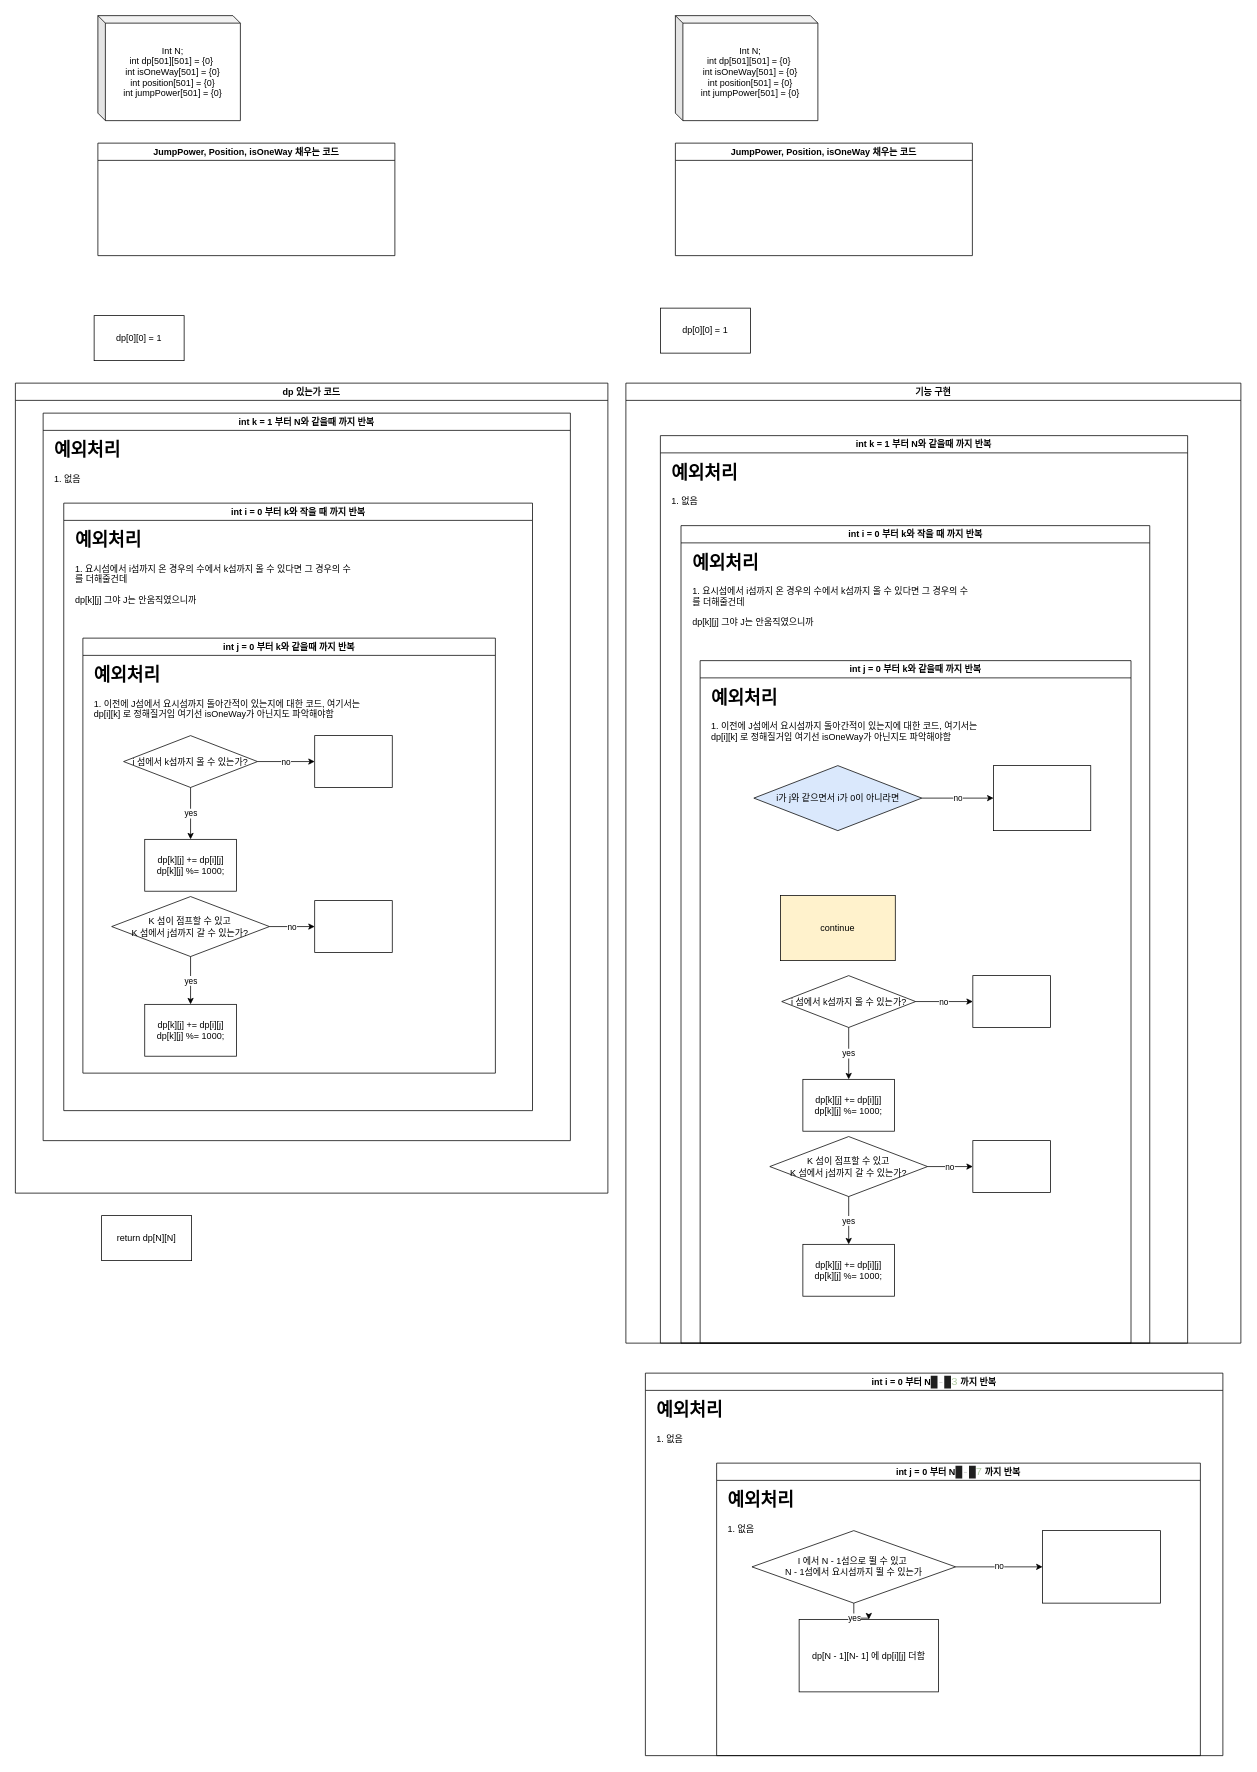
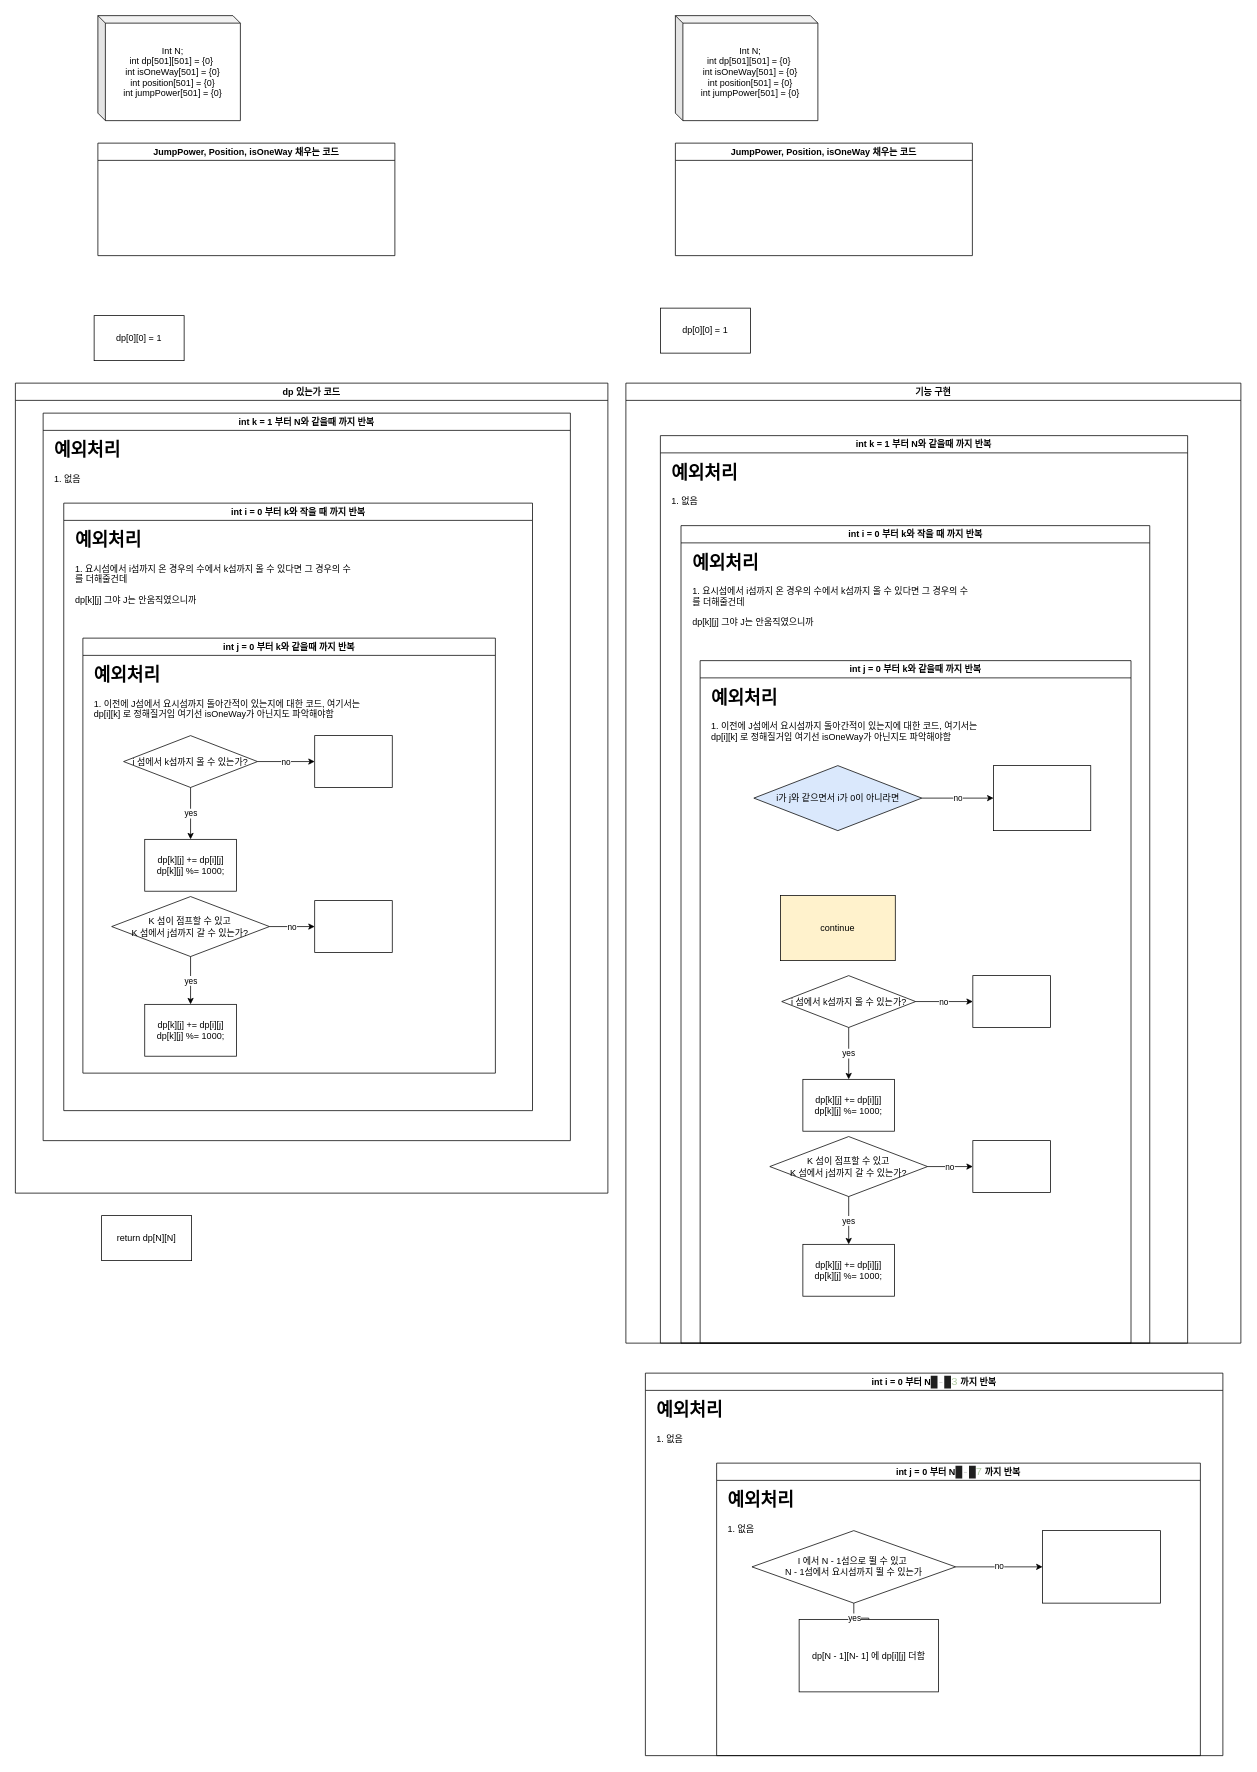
edge "I 에서 N - 1섬으로 뛸 수 있고 N - 1섬에서 요시섬까지 뛸 수 있는가" -> "dp[N - 1][N- 1] 에 dp[i][j] 더함": arrowhead classic -> none
